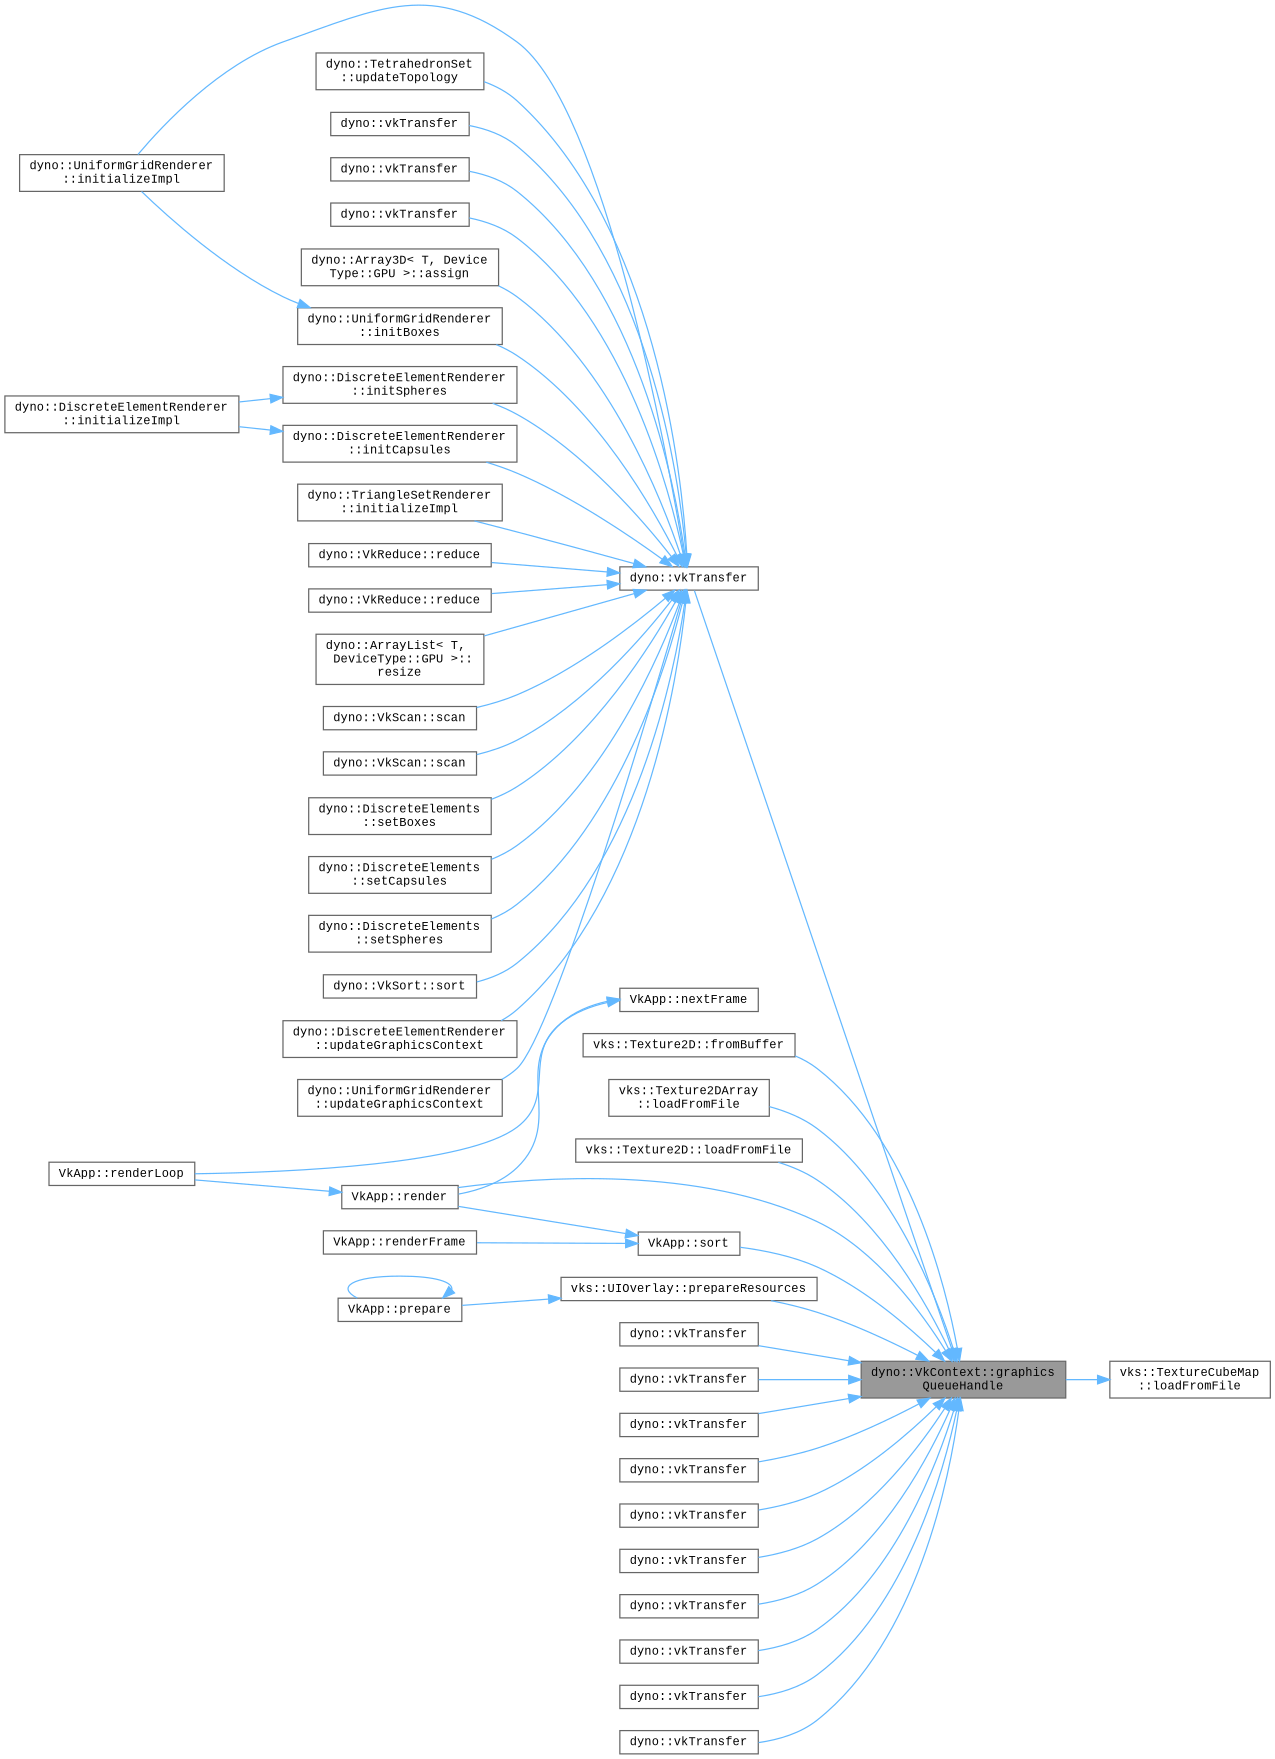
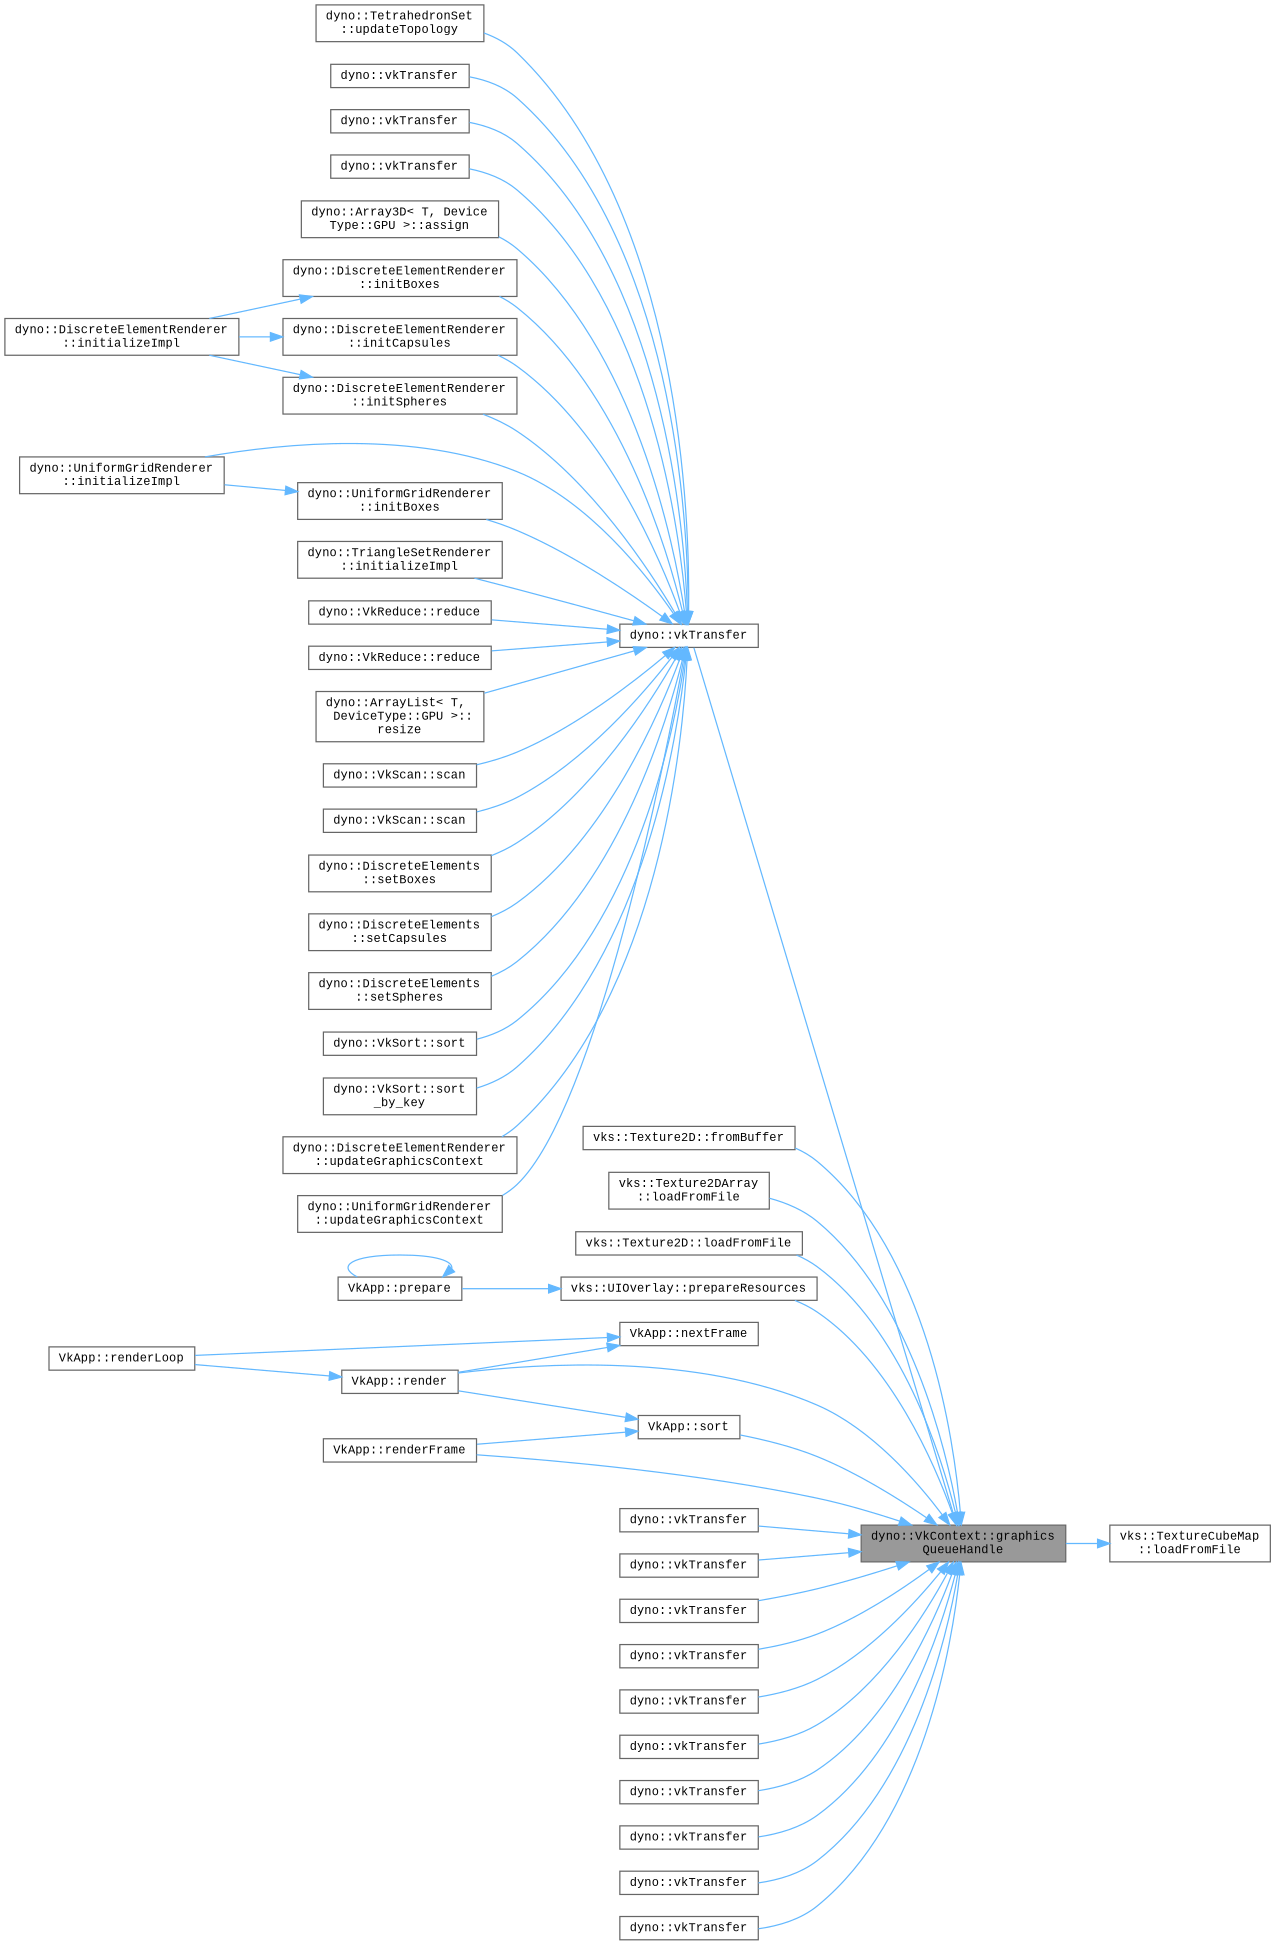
node "dyno::DiscreteElementRenderer ::initBoxes": added
node "dyno::VkSort::sort _by_key": added
edge "VkApp::renderFrame" -> "dyno::VkContext::graphics QueueHandle": added
